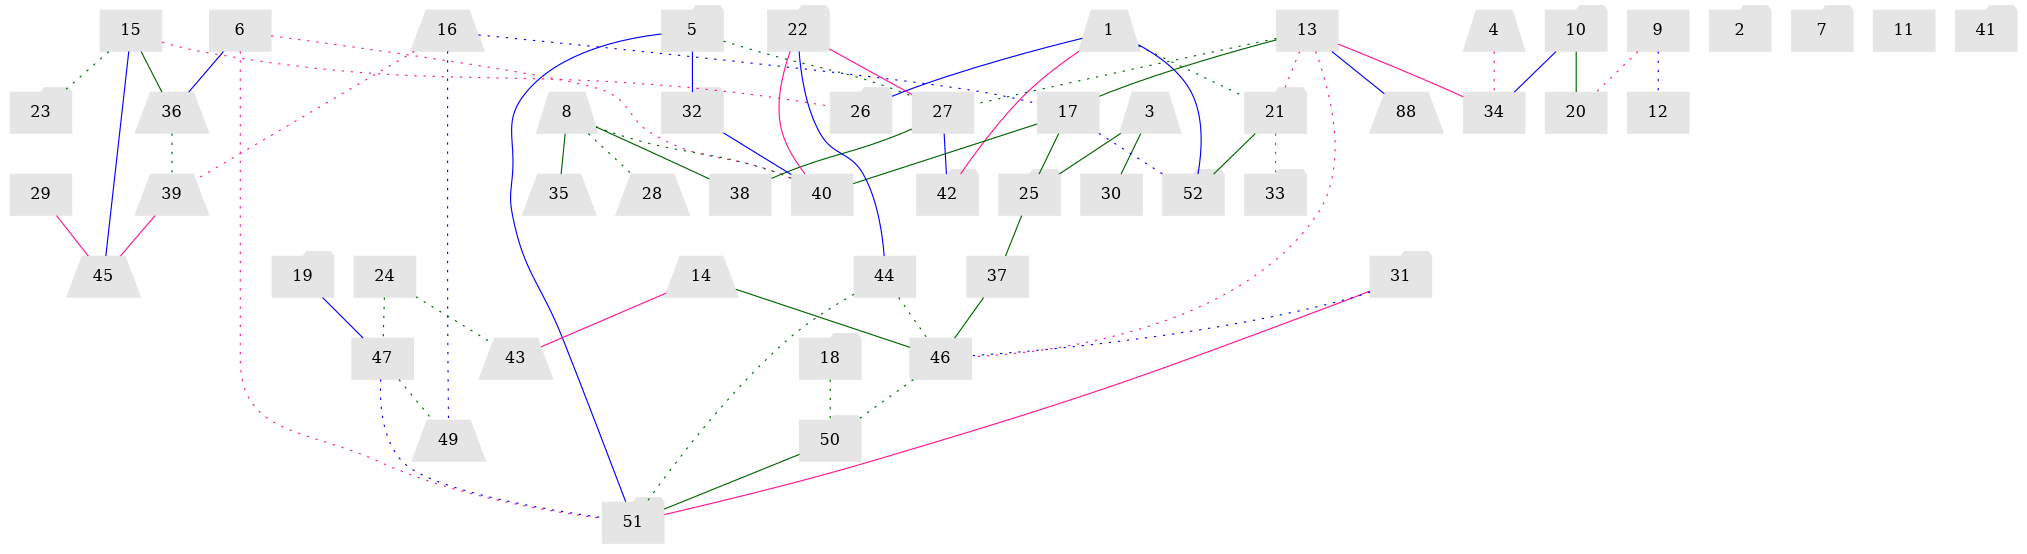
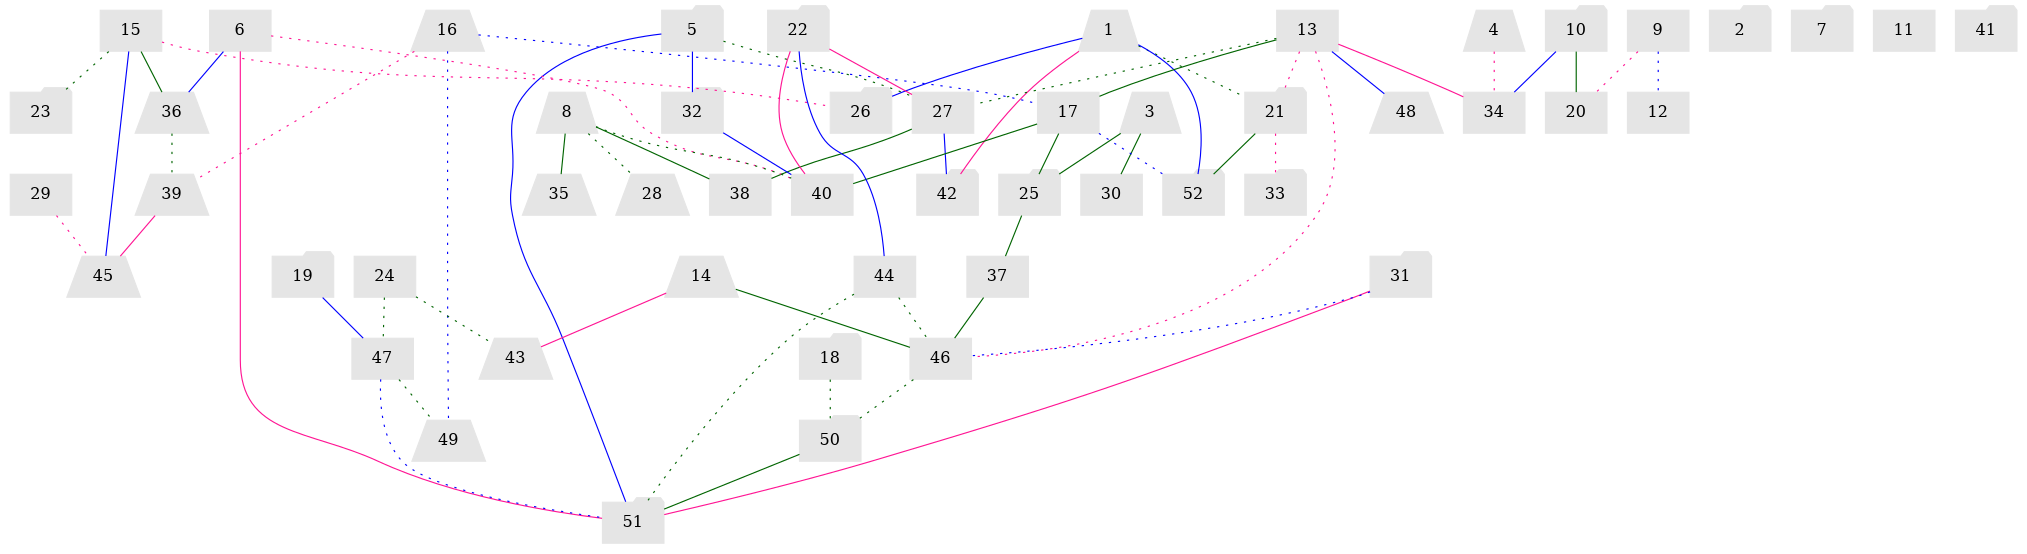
node "88": label "88" -> "48"
edge "29" -- "45": style solid -> dotted
edge "6" -- "51": style dotted -> solid
